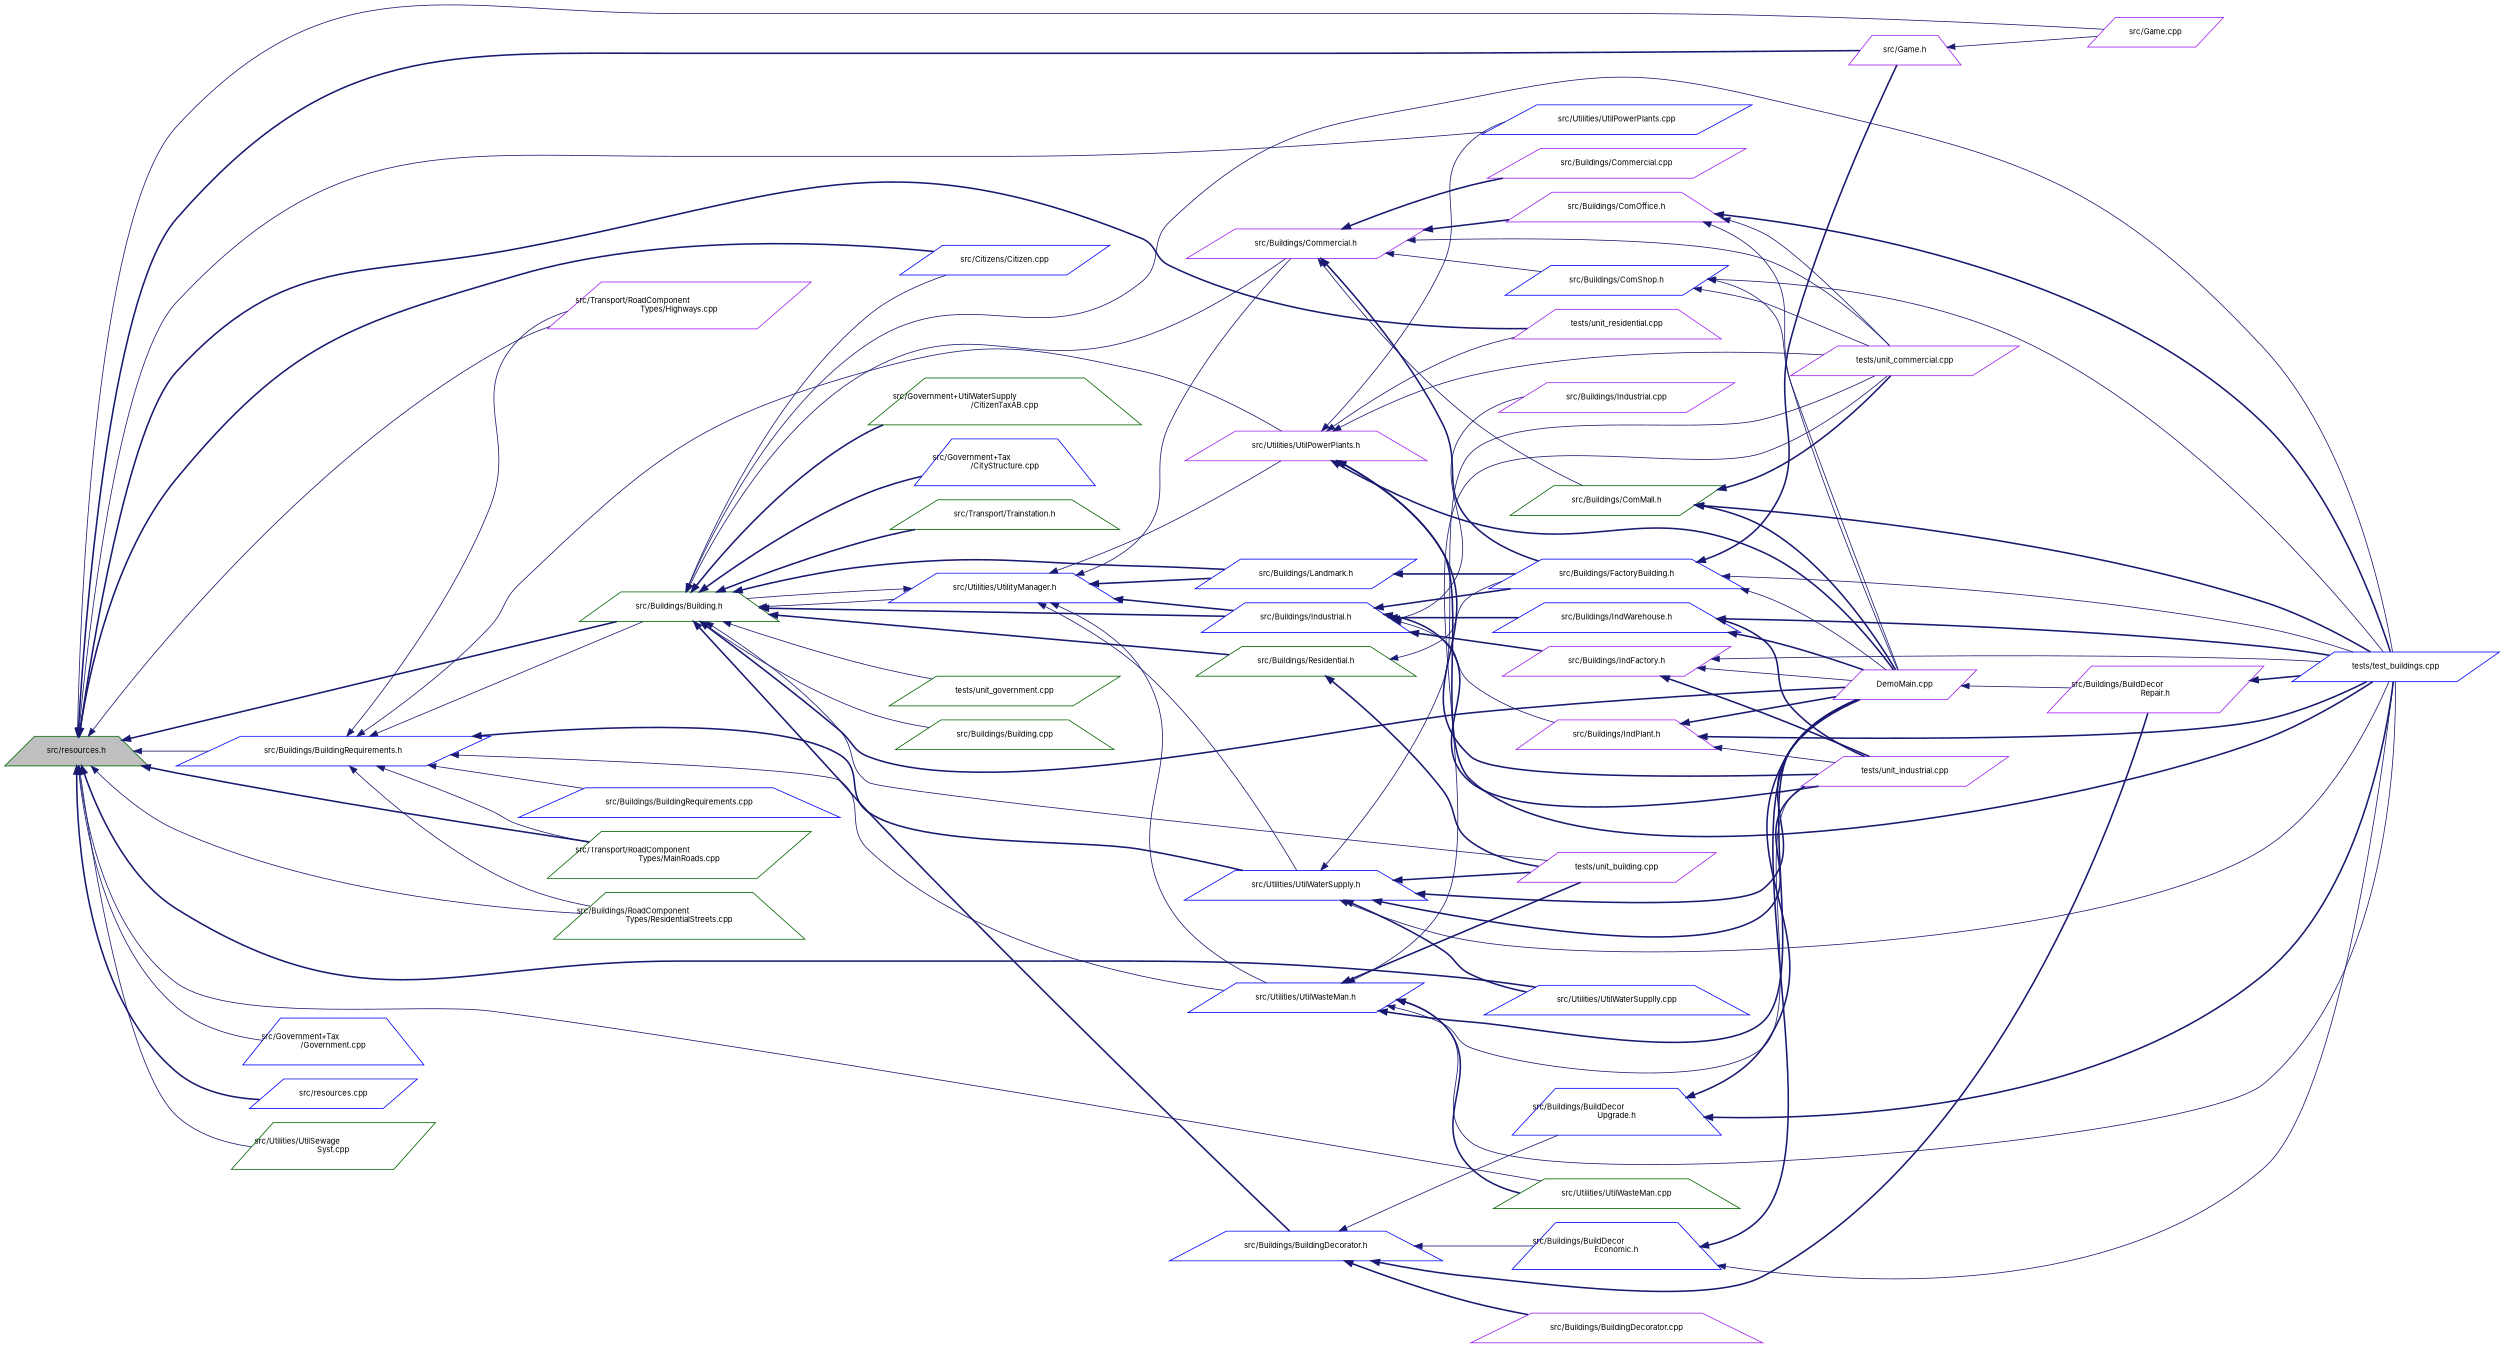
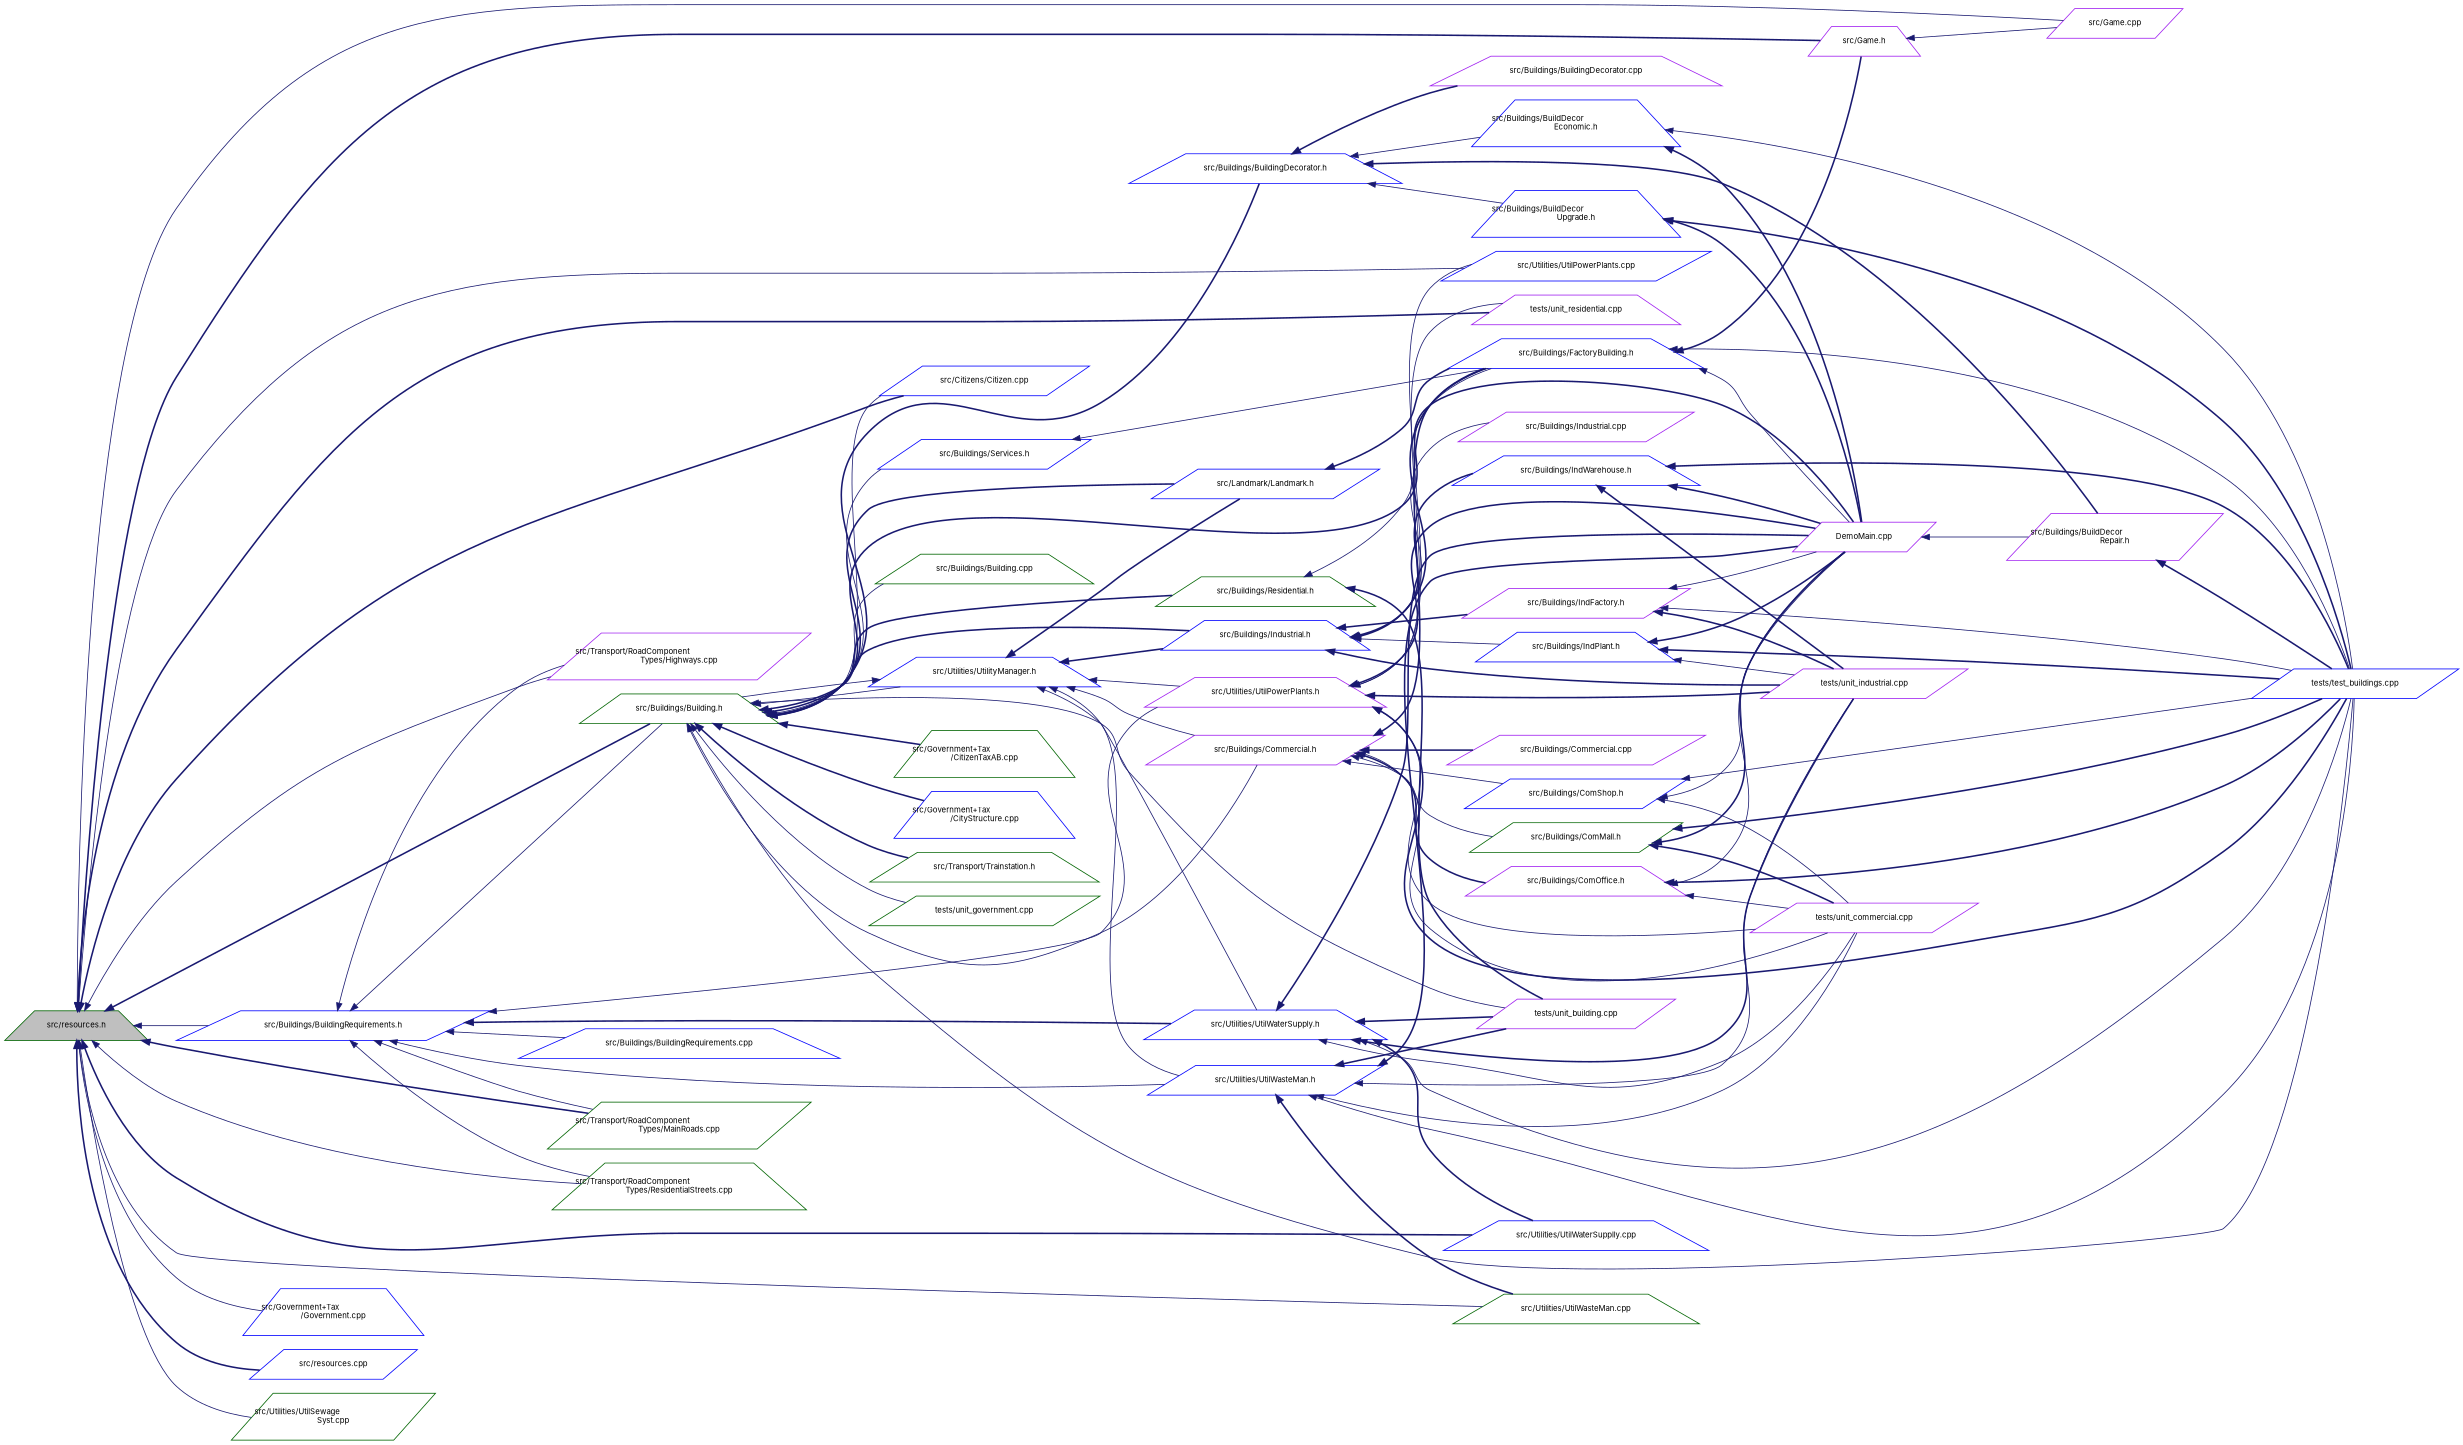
node "src/Government+UtilWaterSupply /CitizenTaxAB.cpp": label "src/Government+UtilWaterSupply /CitizenTaxAB.cpp" -> "src/Government+Tax /CitizenTaxAB.cpp"
node "src/Buildings/Services.h": added
node "src/Buildings/Landmark.h": label "src/Buildings/Landmark.h" -> "src/Landmark/Landmark.h"
node "src/Buildings/IndPlant.h": color purple -> blue
node "src/Buildings/RoadComponent Types/ResidentialStreets.cpp": label "src/Buildings/RoadComponent Types/ResidentialStreets.cpp" -> "src/Transport/RoadComponent Types/ResidentialStreets.cpp"
